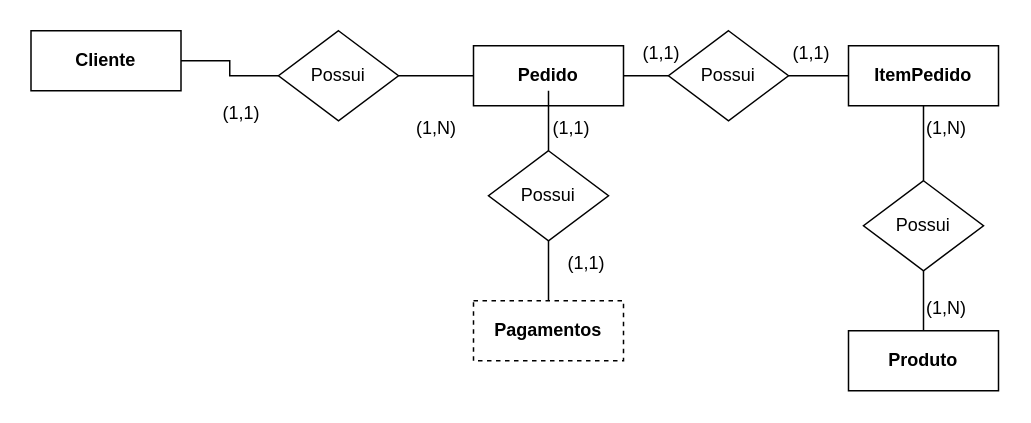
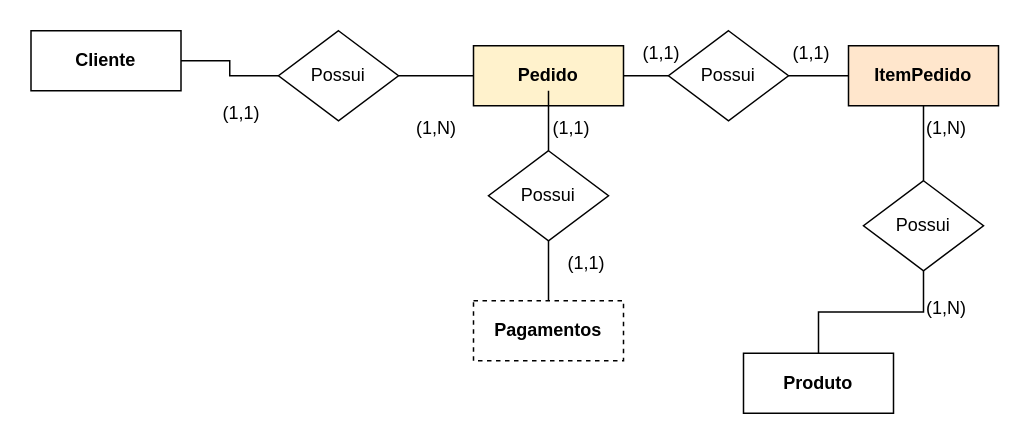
node "Pedido": fillcolor #ffffff -> #fff2cc
node "ItemPedido": fillcolor #ffffff -> #ffe6cc
node "Produto": moved (923, 361) -> (818, 383)
